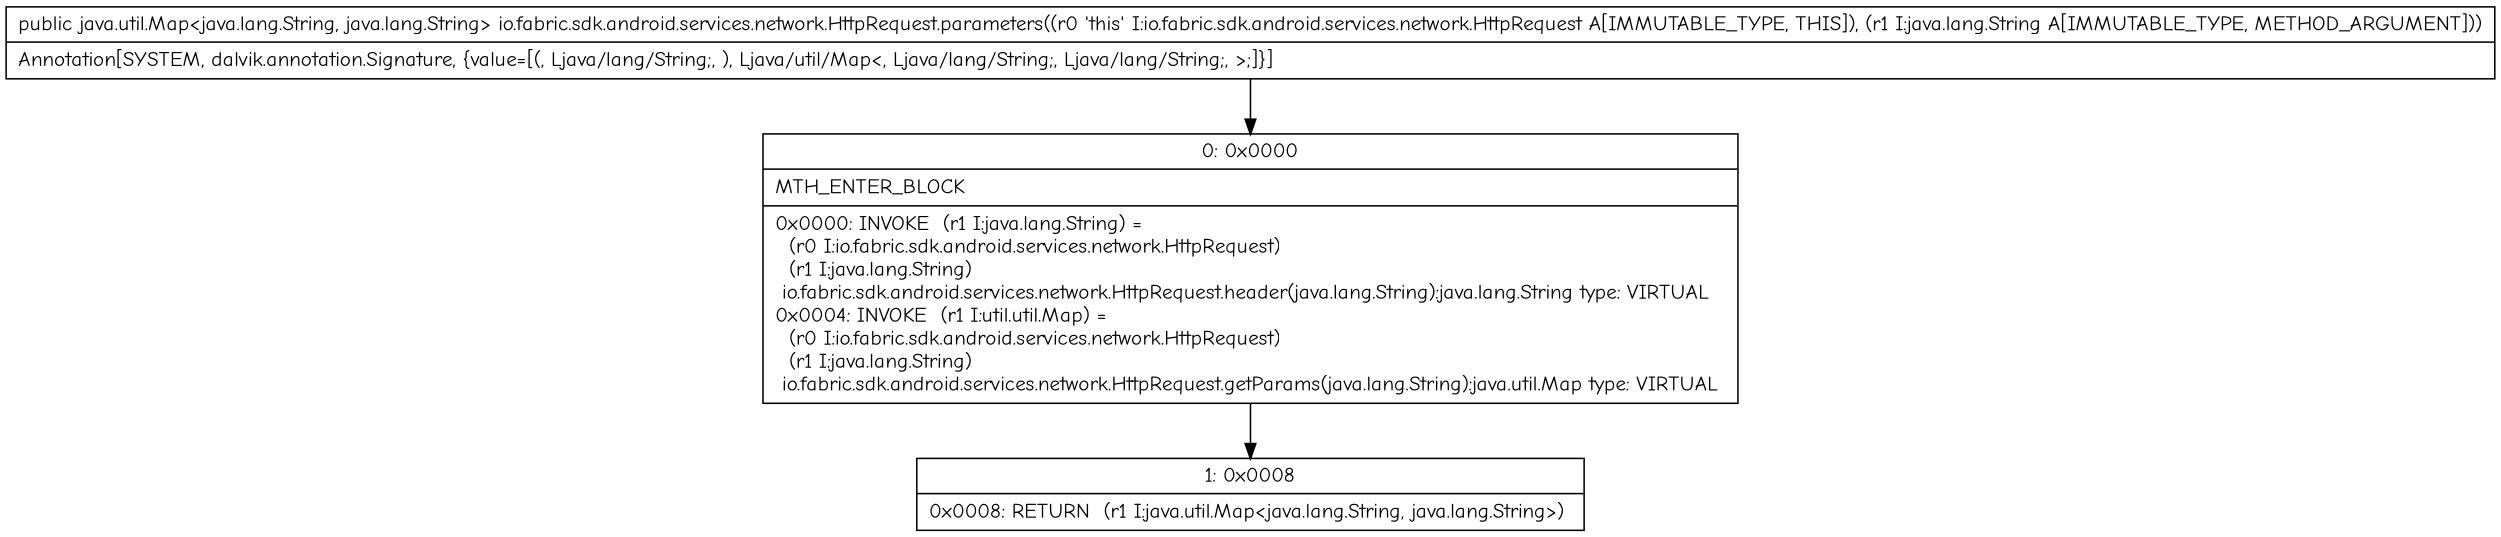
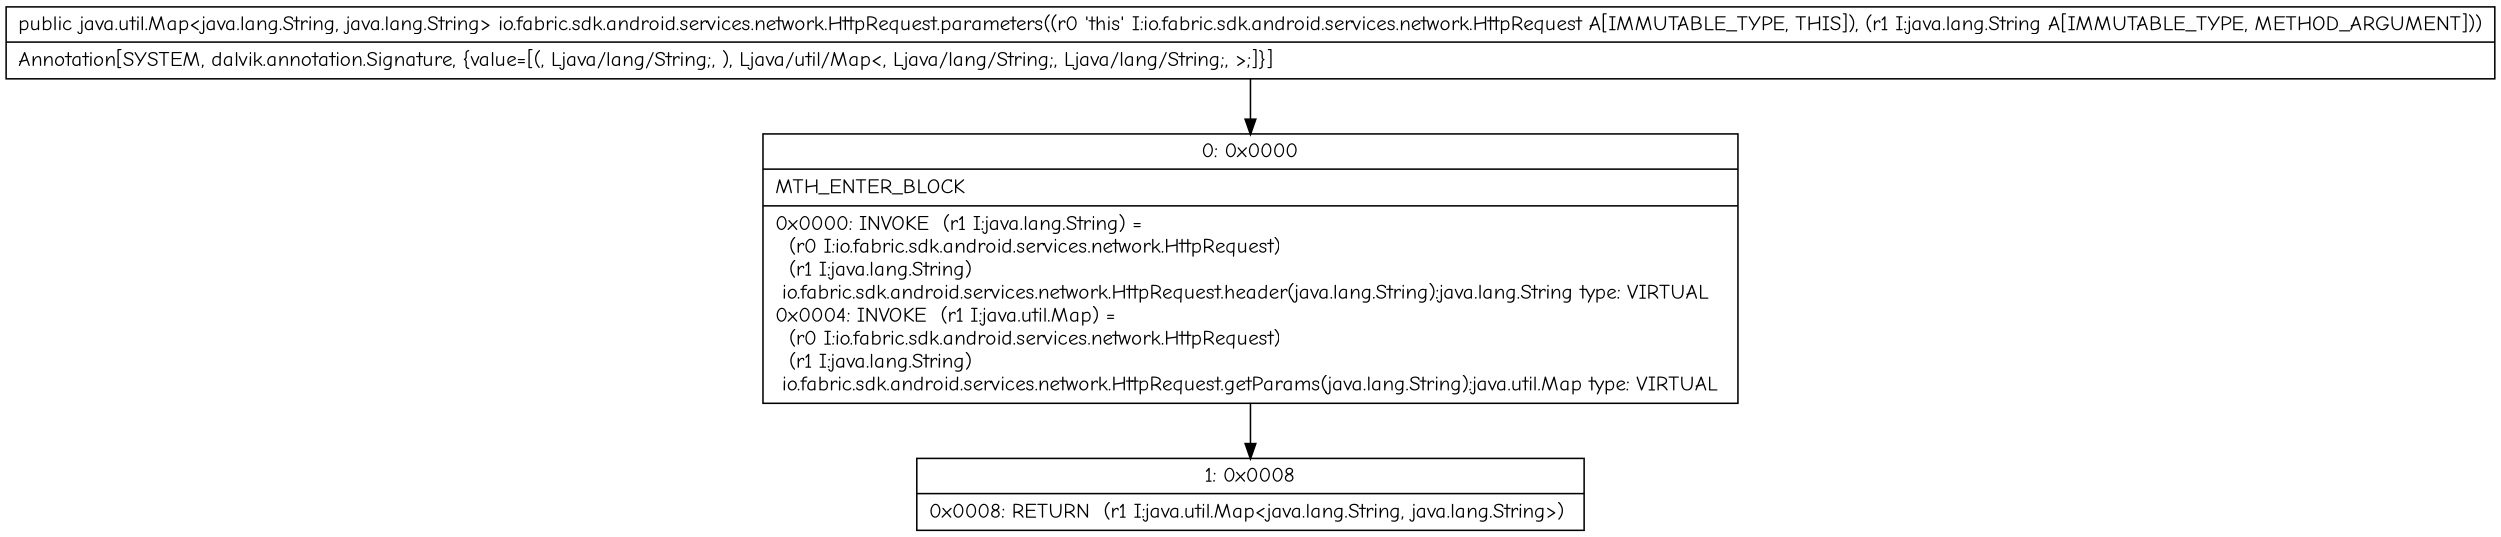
node "0: 0x0000": text "0x0004: INVOKE  (r1 I:util.util.Map) =" -> "0x0004: INVOKE  (r1 I:java.util.Map) ="
